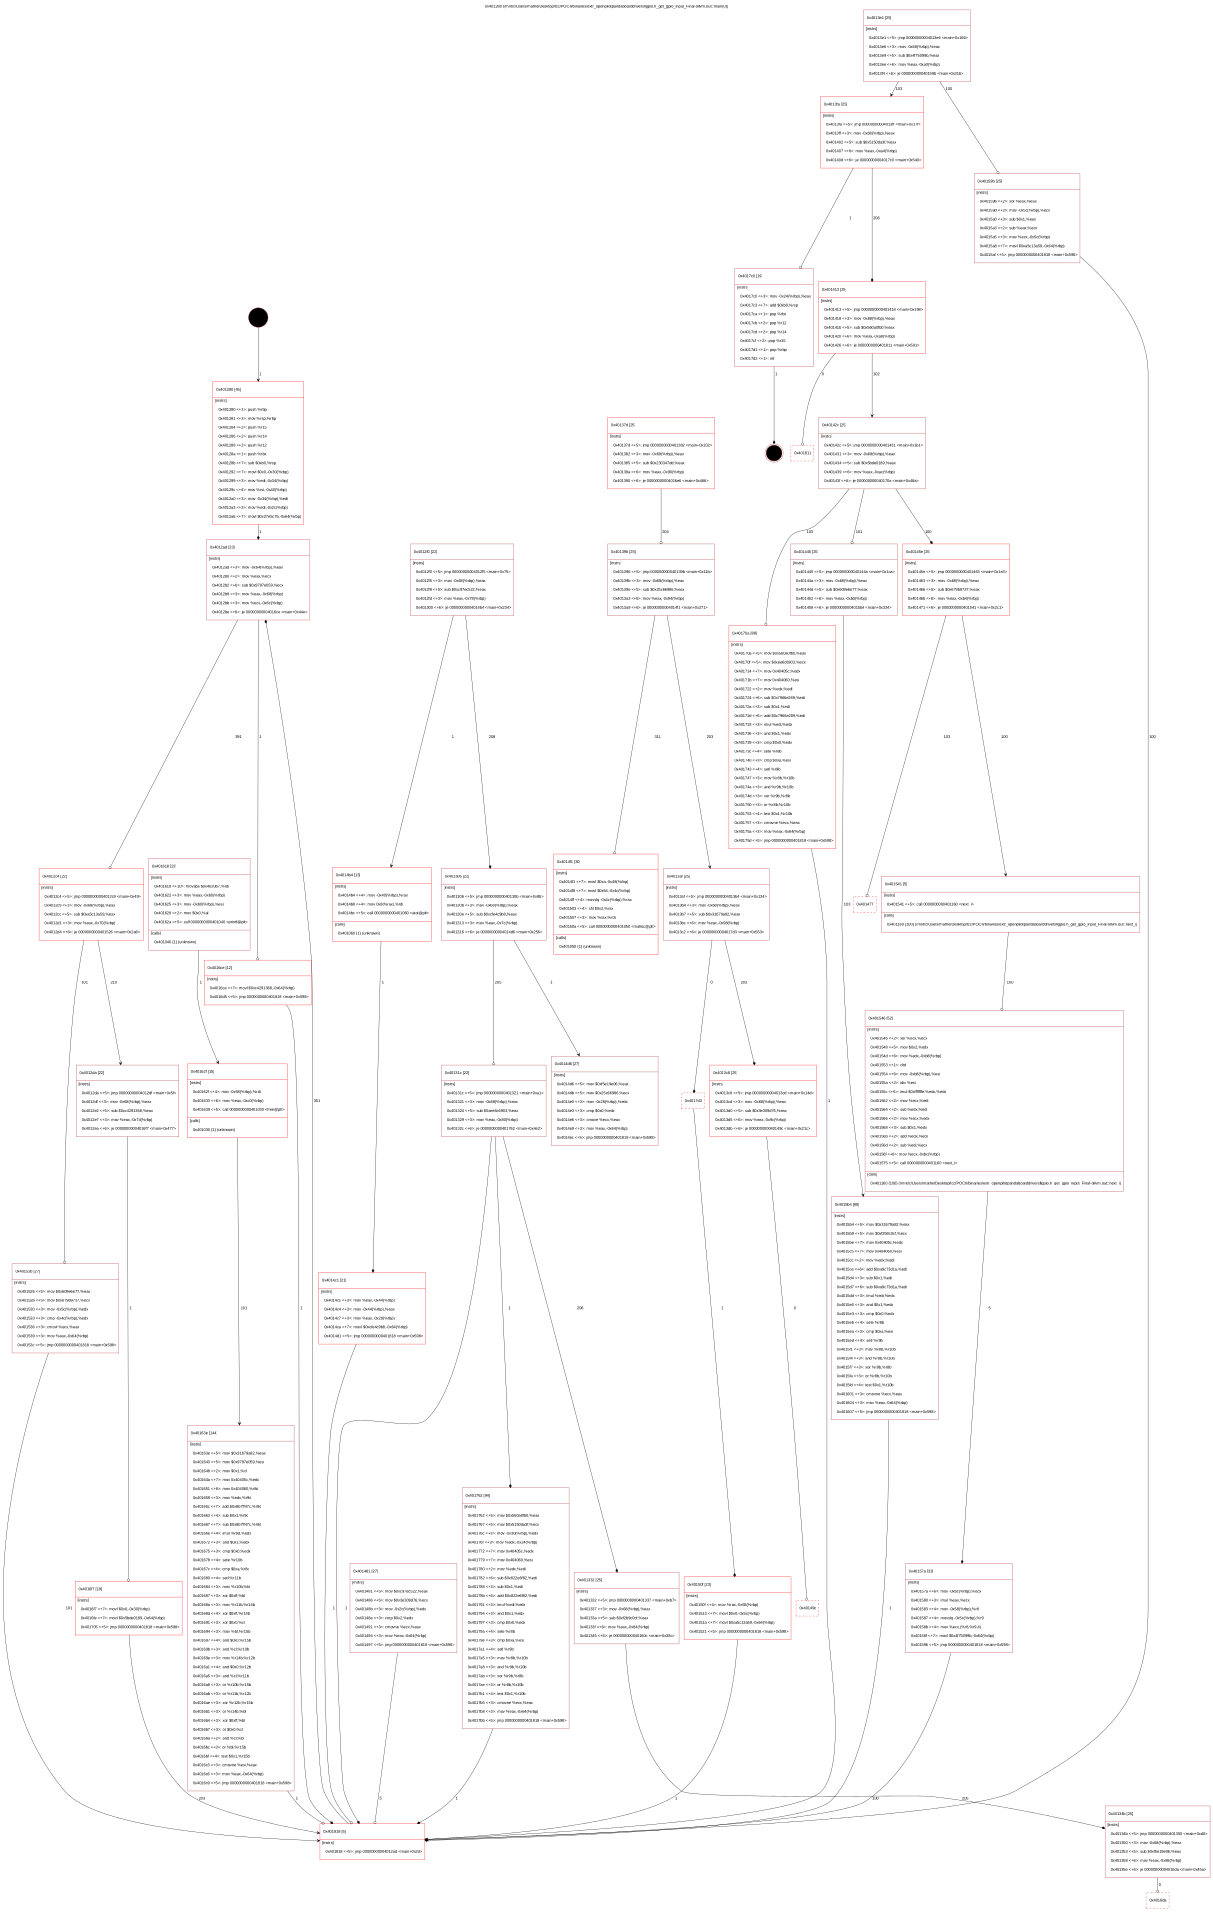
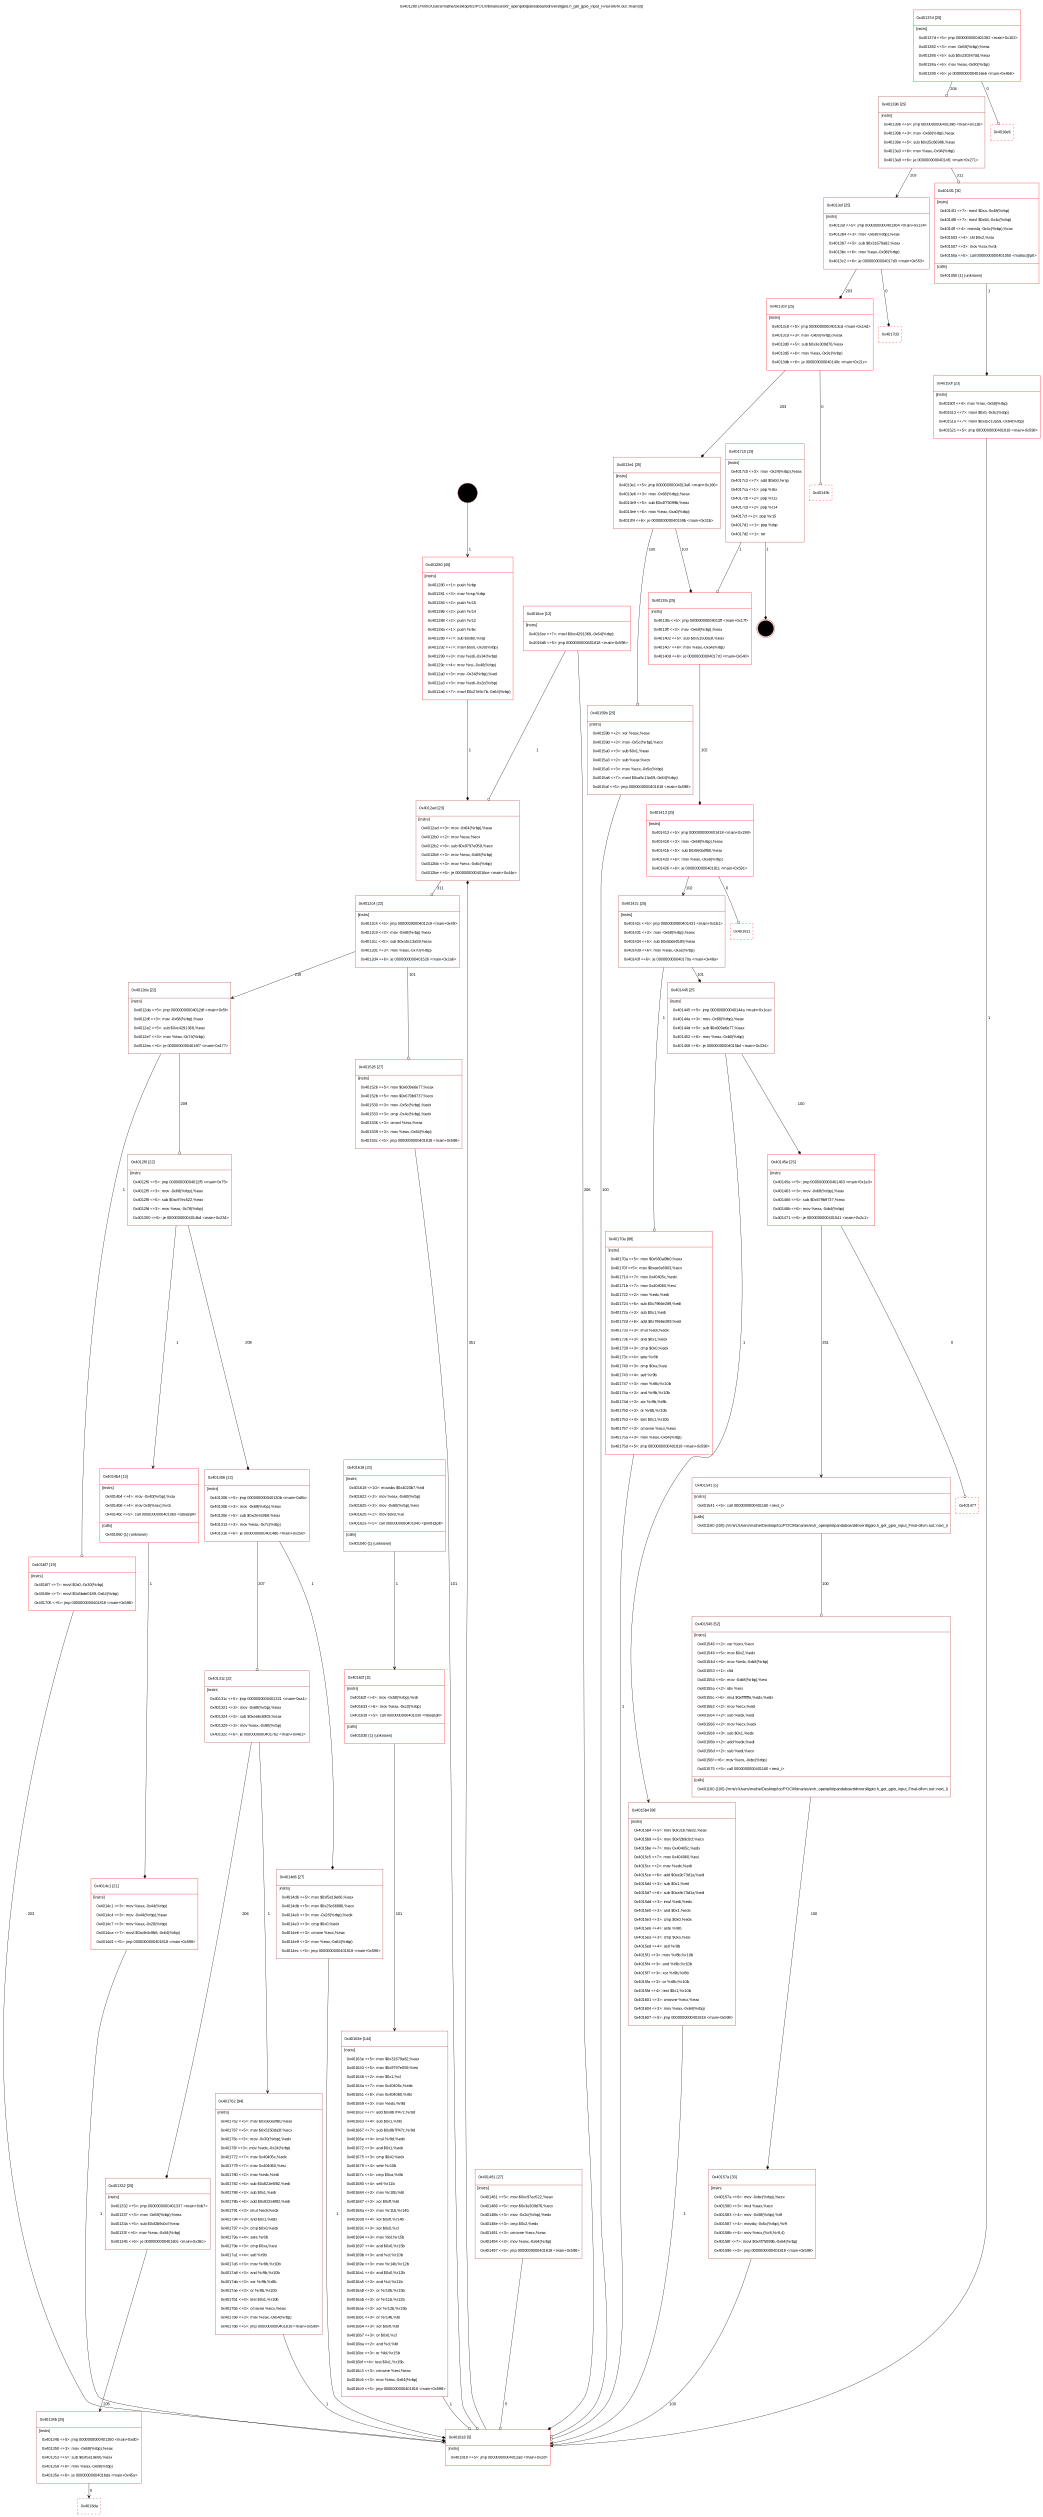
edge "0x4013e1 [25]" -> "0x4013fa [25]": arrowhead vee -> diamond
node "0x4016e6": added
edge "0x4013fa [25]" -> "0x4017c0 [19]": reversed
edge "0x4013fa [25]" -> "0x401413 [25]": label " 206" -> " 102"
edge "0x4013c8 [25]" -> "0x4013e1 [25]": added, label "203"
edge "0x40142c [25]" -> "0x401445 [25]": arrowhead odot -> diamond
edge "0x40142c [25]" -> "0x40145e [25]": now "0x401445 [25]" -> "0x40145e [25]"
edge "0x40142c [25]" -> "0x40170a [88]": label " 103" -> " 1"
edge "0x4012ad [23]" -> "0x4012c4 [22]": label " 391" -> " 311"
edge "0x40145e [25]" -> "0x401477": label " 103" -> " 0"
edge "0x40145e [25]" -> "0x401541 [5]": label " 100" -> " 351"
edge "0x4012ad [23]" -> "0x4016ce [12]": reversed
edge "0x401445 [25]" -> "0x4015b4 [88]": label " 103" -> " 1"
edge "0x401306 [22]" -> "0x40131c [22]": label " 205" -> " 207"
edge "0x401306 [22]" -> "0x4014d6 [27]": arrowhead vee -> diamond
edge "0x4012da [22]" -> "0x4012f0 [22]": added, label "209"
edge "0x4016ce [12]" -> "0x401818 [5]": label " 1" -> " 206"
edge "0x401546 [52]" -> "0x40157a [33]": label " 5" -> " 100"
edge "0x40131c [22]" -> "0x401762 [94]": arrowhead diamond -> vee
edge "0x40159b [25]" -> "0x401818 [5]": arrowhead vee -> odot
edge "0x4017d3" -> "0x40150f [23]": now "0x4014f1 [30]" -> "0x40150f [23]"
edge "0x40131c [22]" -> "0x401818 [5]": now "0x4014d6 [27]" -> "0x401818 [5]"
edge "0x401526 [27]" -> "0x401818 [5]": arrowhead vee -> odot
edge "0x401332 [25]" -> "0x40134b [25]": arrowhead diamond -> vee
edge "0x4015b4 [88]" -> "0x401818 [5]": arrowhead diamond -> vee
edge "0x40134b [25]" -> "0x4016da": arrowhead odot -> vee
